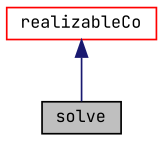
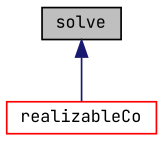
edge "solve" -> "realizableCo": reversed
